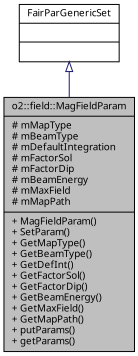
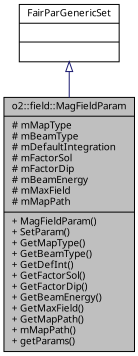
node "o2::field::MagFieldParam": text "+ putParams()" -> "+ mMapPath()"
